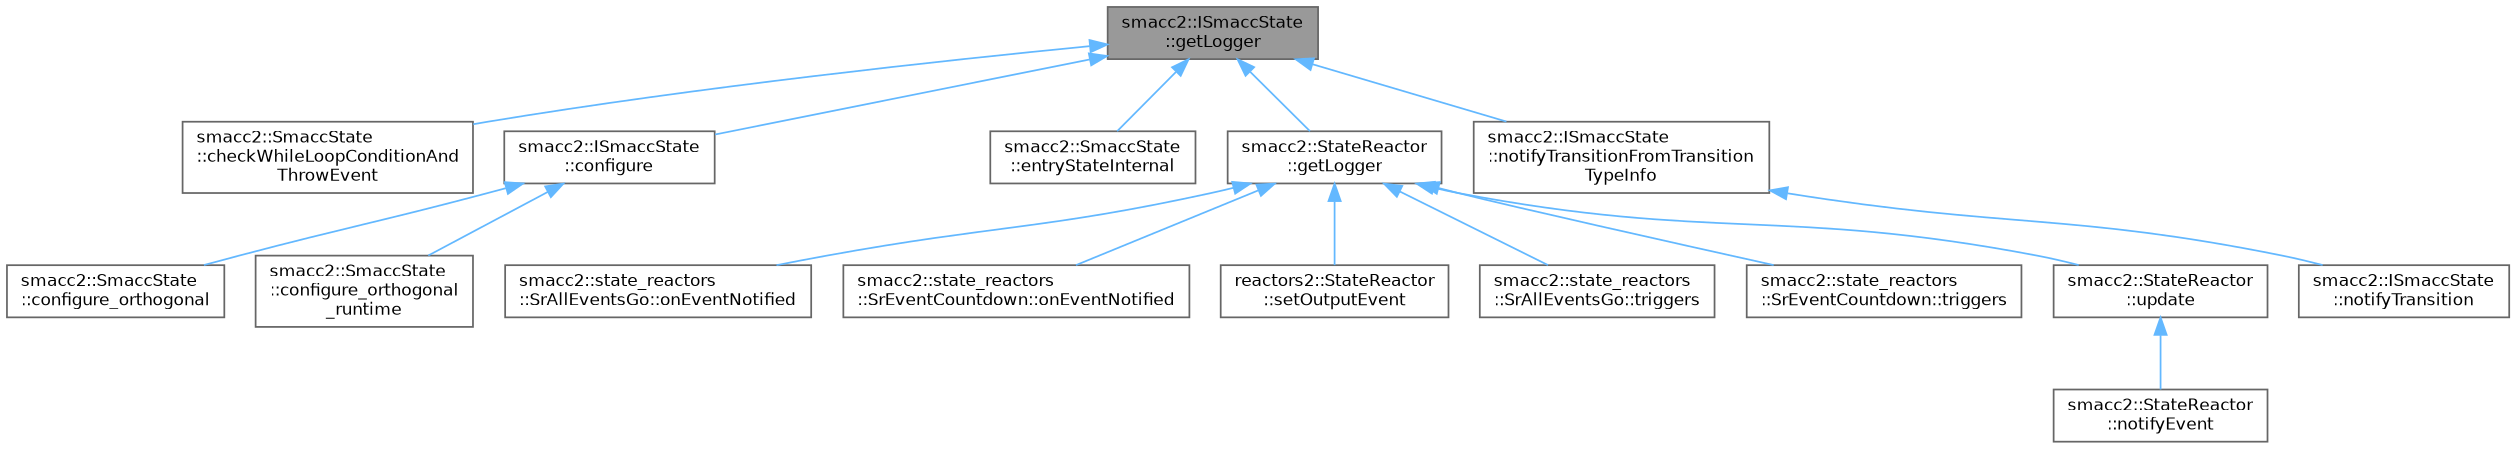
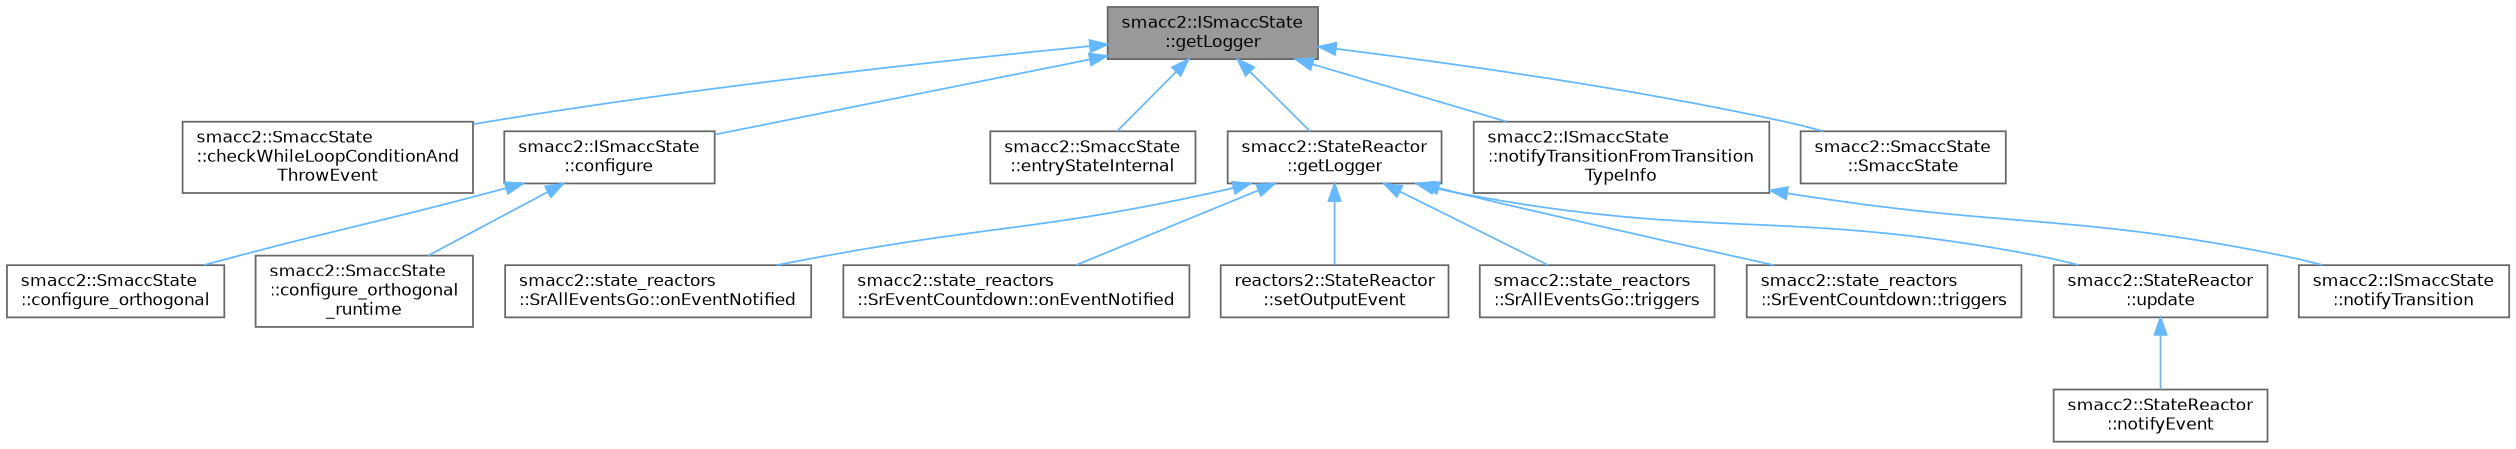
node "smacc2::SmaccState ::SmaccState": added
